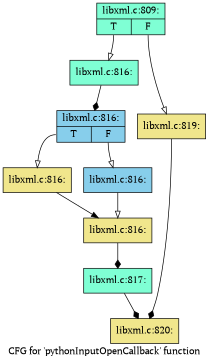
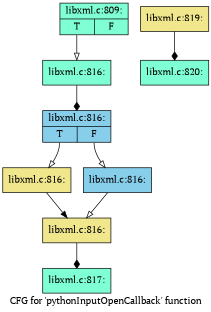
edge "libxml.c:809:" -> "libxml.c:819:": removed
edge "libxml.c:817:" -> "libxml.c:820:": removed
node "libxml.c:820:": fillcolor khaki -> aquamarine
